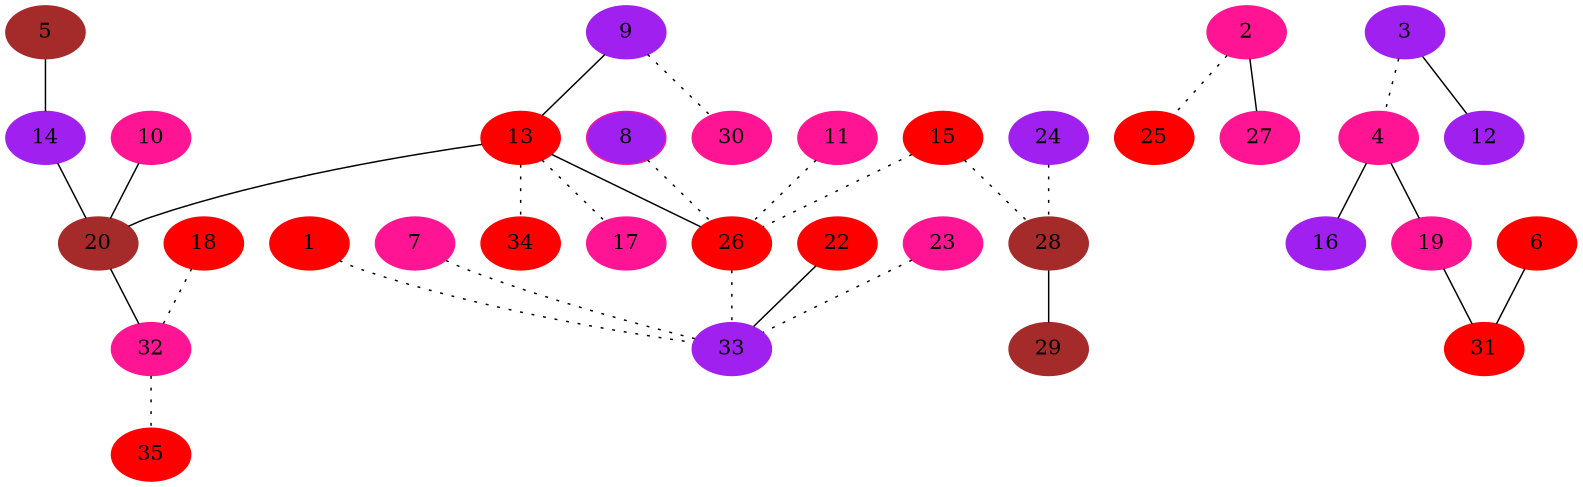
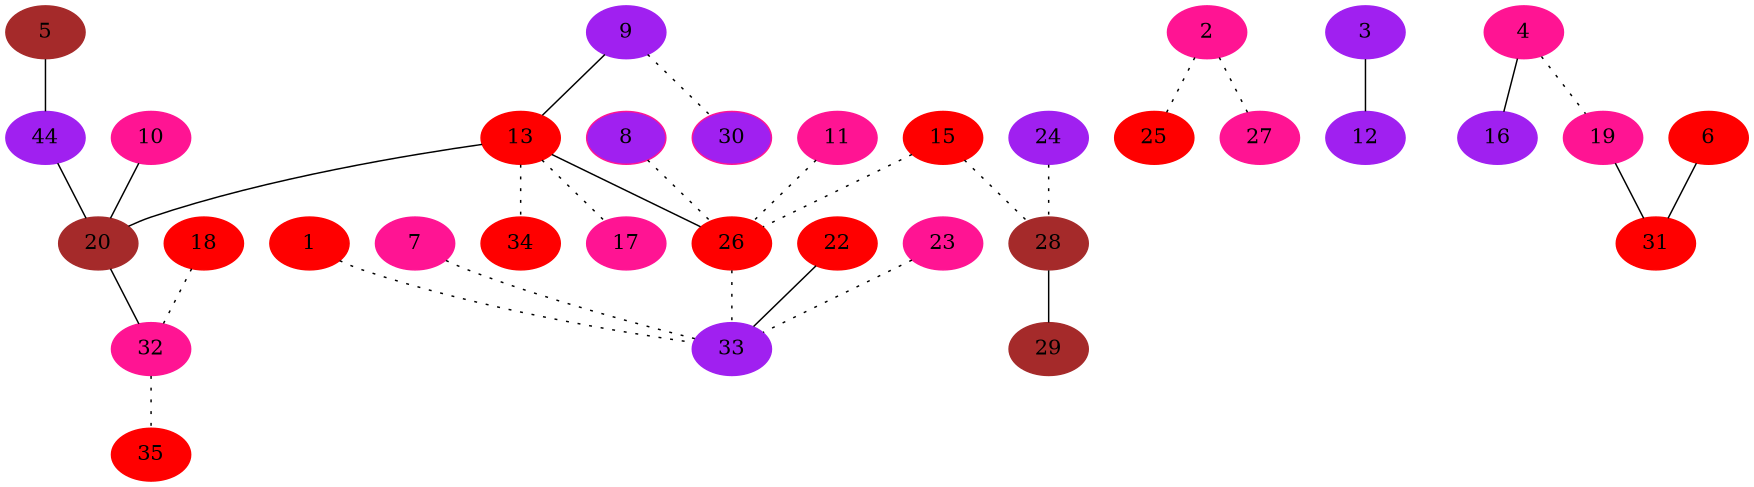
edge "2" -- "27": style solid -> dotted
edge "3" -- "4": removed
node "14": label "14" -> "44"
node "30": fillcolor deeppink -> purple
edge "4" -- "19": style solid -> dotted
